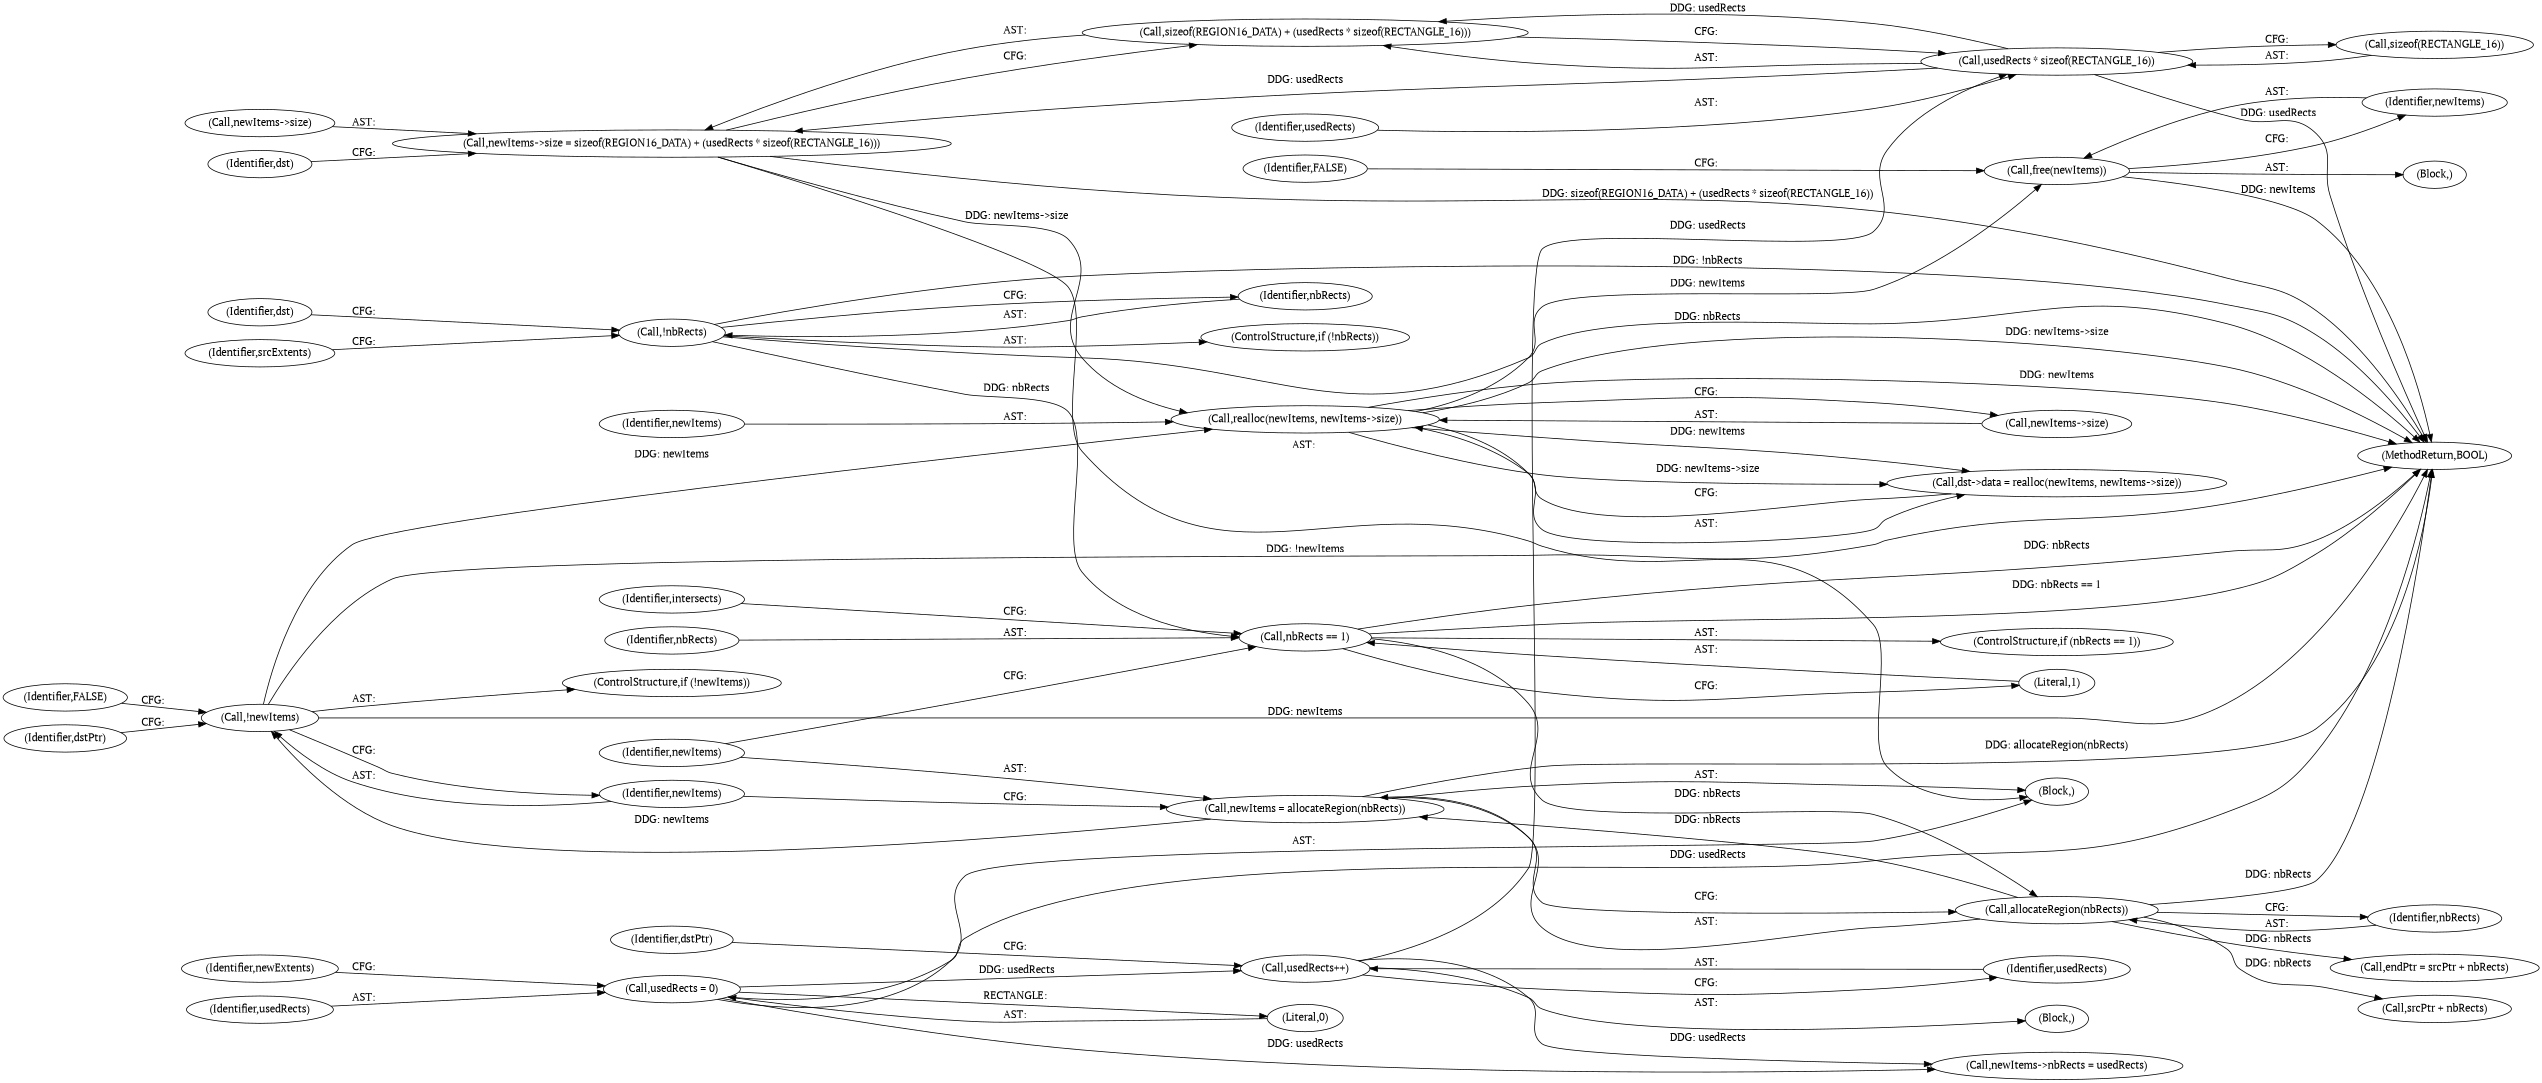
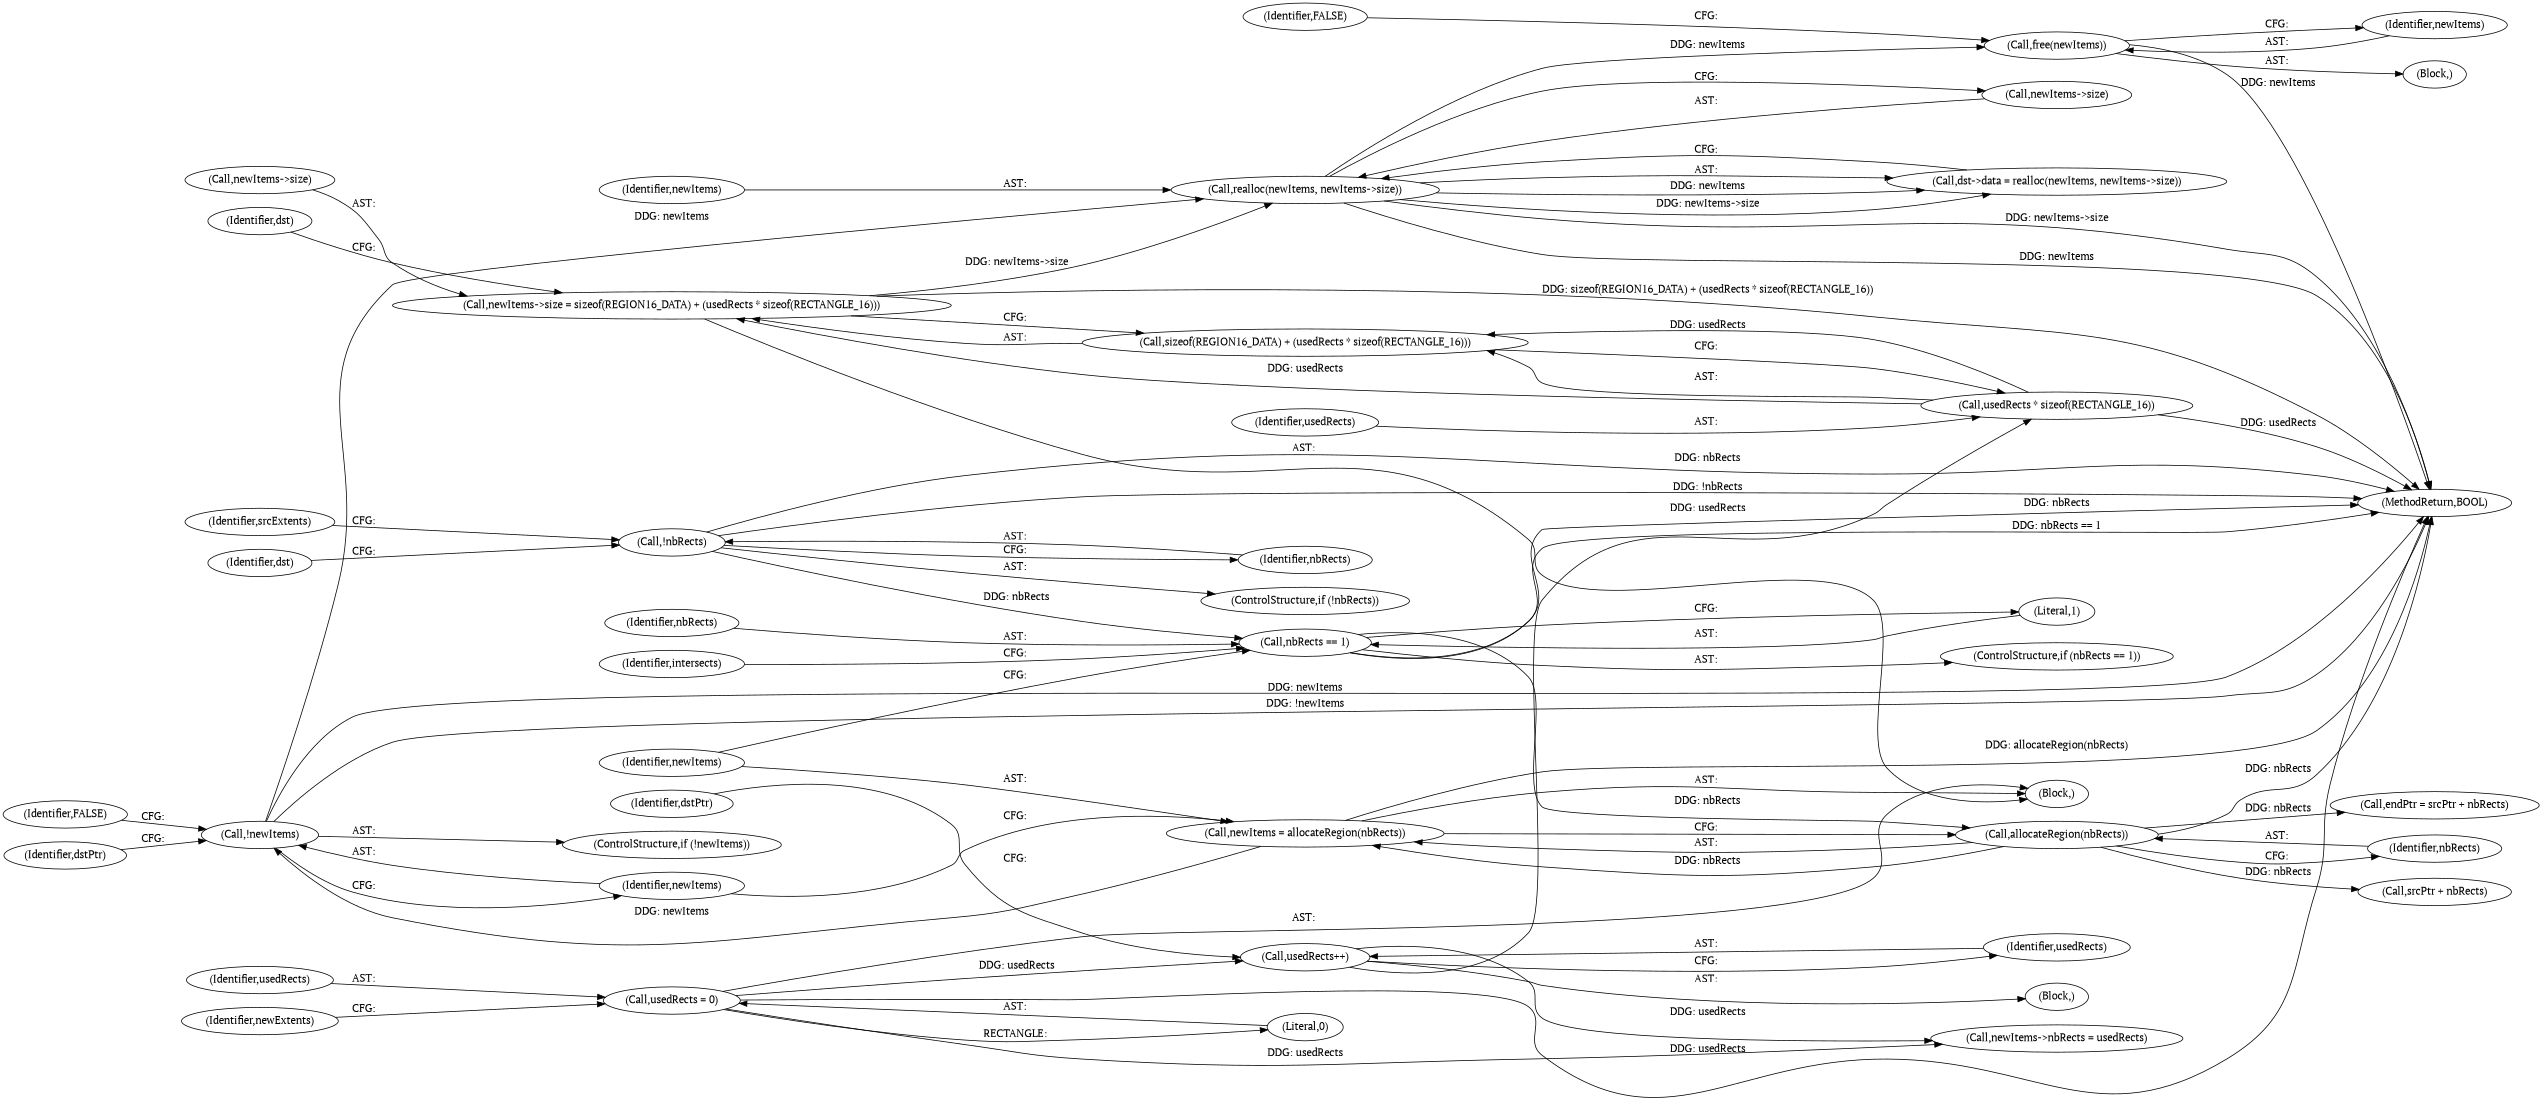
node "(Call,sizeof(RECTANGLE_16))": removed
